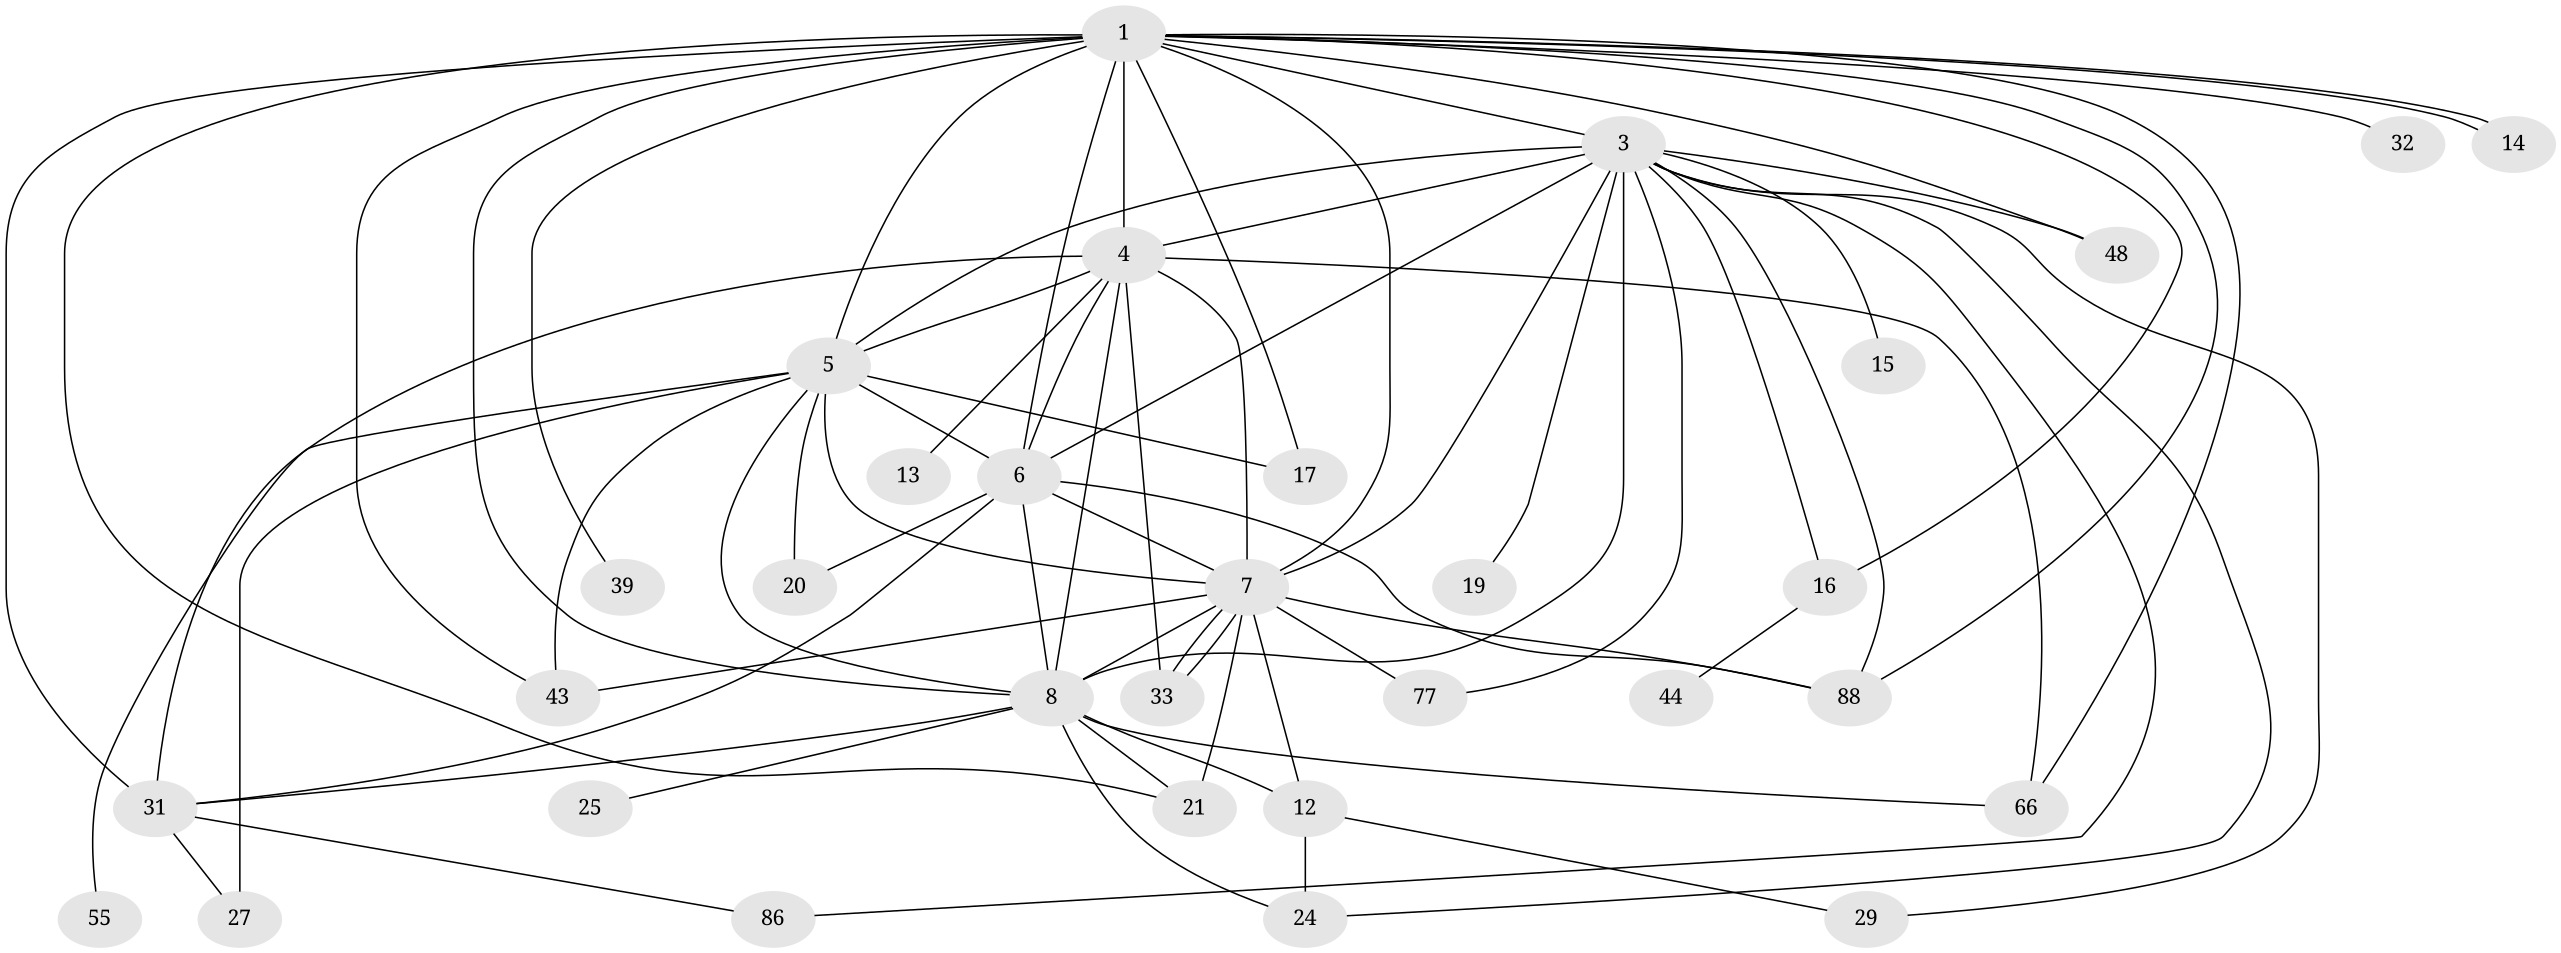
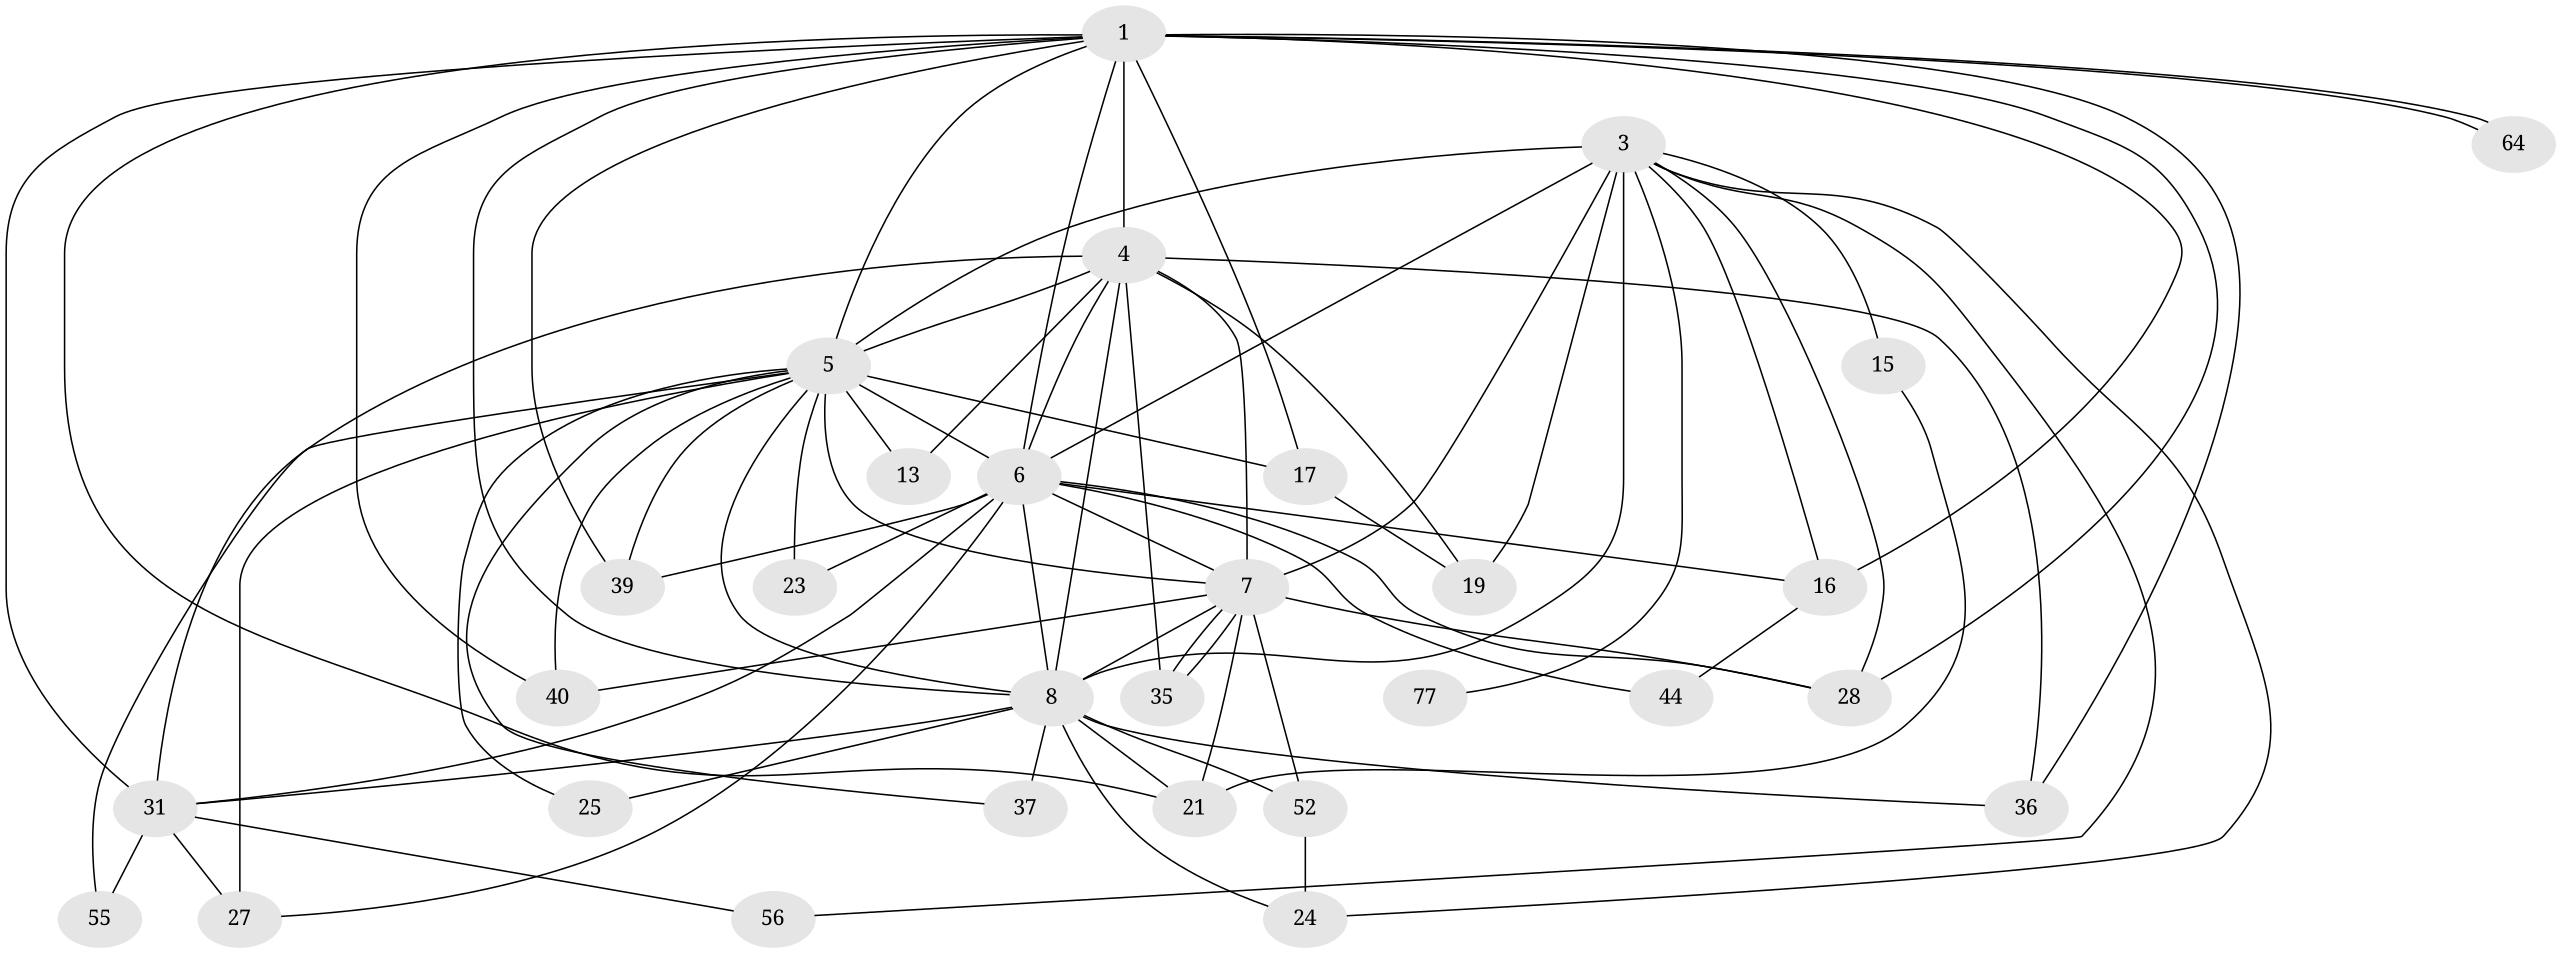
edge "1" -- "3": removed
node "32": removed
node "14": label "14" -> "64"
edge "3" -- "4": now "19" -- "4"
edge "1" -- "7": removed
node "48": removed
edge "5" -- "13": added
edge "5" -- "39": added
edge "5" -- "25": added
edge "6" -- "16": added
edge "6" -- "39": added
edge "17" -- "19": added
node "20": label "20" -> "23"
edge "6" -- "44": added
edge "7" -- "77": removed
node "43": label "43" -> "40"
node "33": label "33" -> "35"
node "88": label "88" -> "28"
edge "15" -- "21": added
edge "6" -- "27": added
node "37": added
node "12": label "12" -> "52"
node "66": label "66" -> "36"
edge "31" -- "55": added
node "86": label "86" -> "56"
node "29": removed
